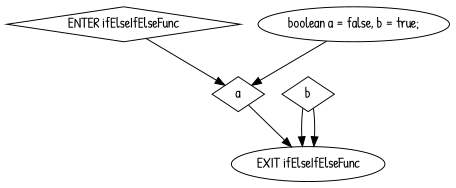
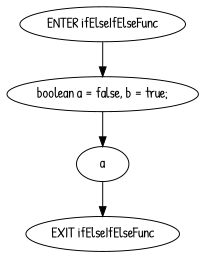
node "ENTER ifElseIfElseFunc": shape diamond -> ellipse
edge "ENTER ifElseIfElseFunc" -> "a": now "ENTER ifElseIfElseFunc" -> "boolean a = false, b = true;"
node "a": shape diamond -> ellipse
node "b": removed
